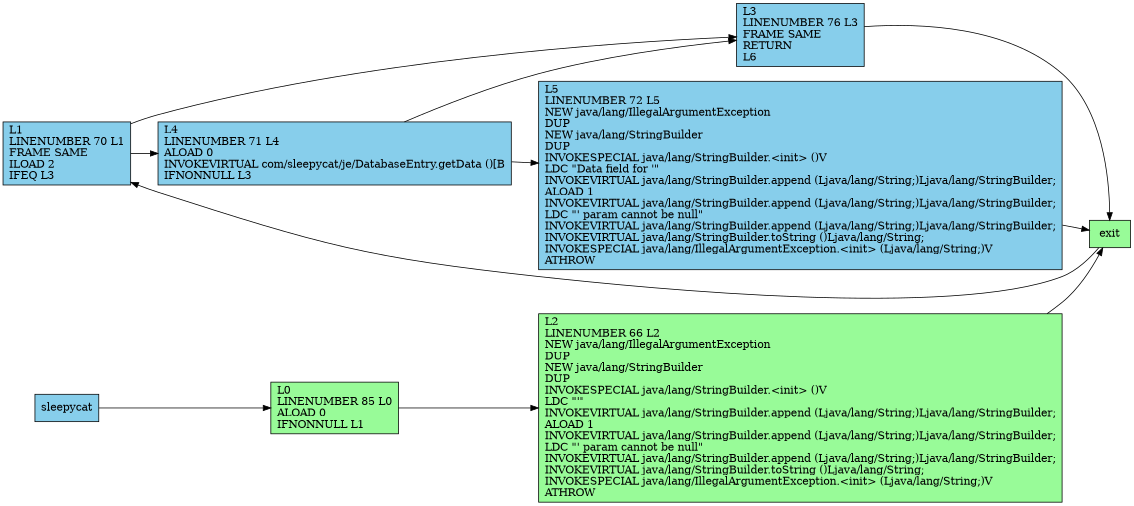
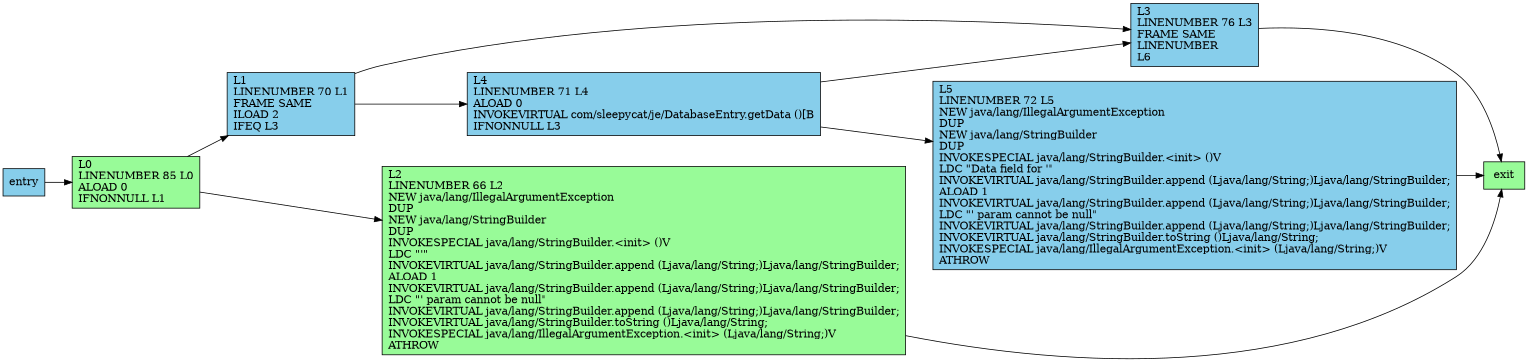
node "L3 LINENUMBER 76 L3 FRAME SAME RETURN L6": label "L3 LINENUMBER 76 L3 FRAME SAME RETURN L6" -> "L3 LINENUMBER 76 L3 FRAME SAME LINENUMBER L6"
edge "exit" -> "L1 LINENUMBER 70 L1 FRAME SAME ILOAD 2 IFEQ L3": now "L0 LINENUMBER 85 L0 ALOAD 0 IFNONNULL L1" -> "L1 LINENUMBER 70 L1 FRAME SAME ILOAD 2 IFEQ L3"
node "sleepycat": label "sleepycat" -> "entry"
